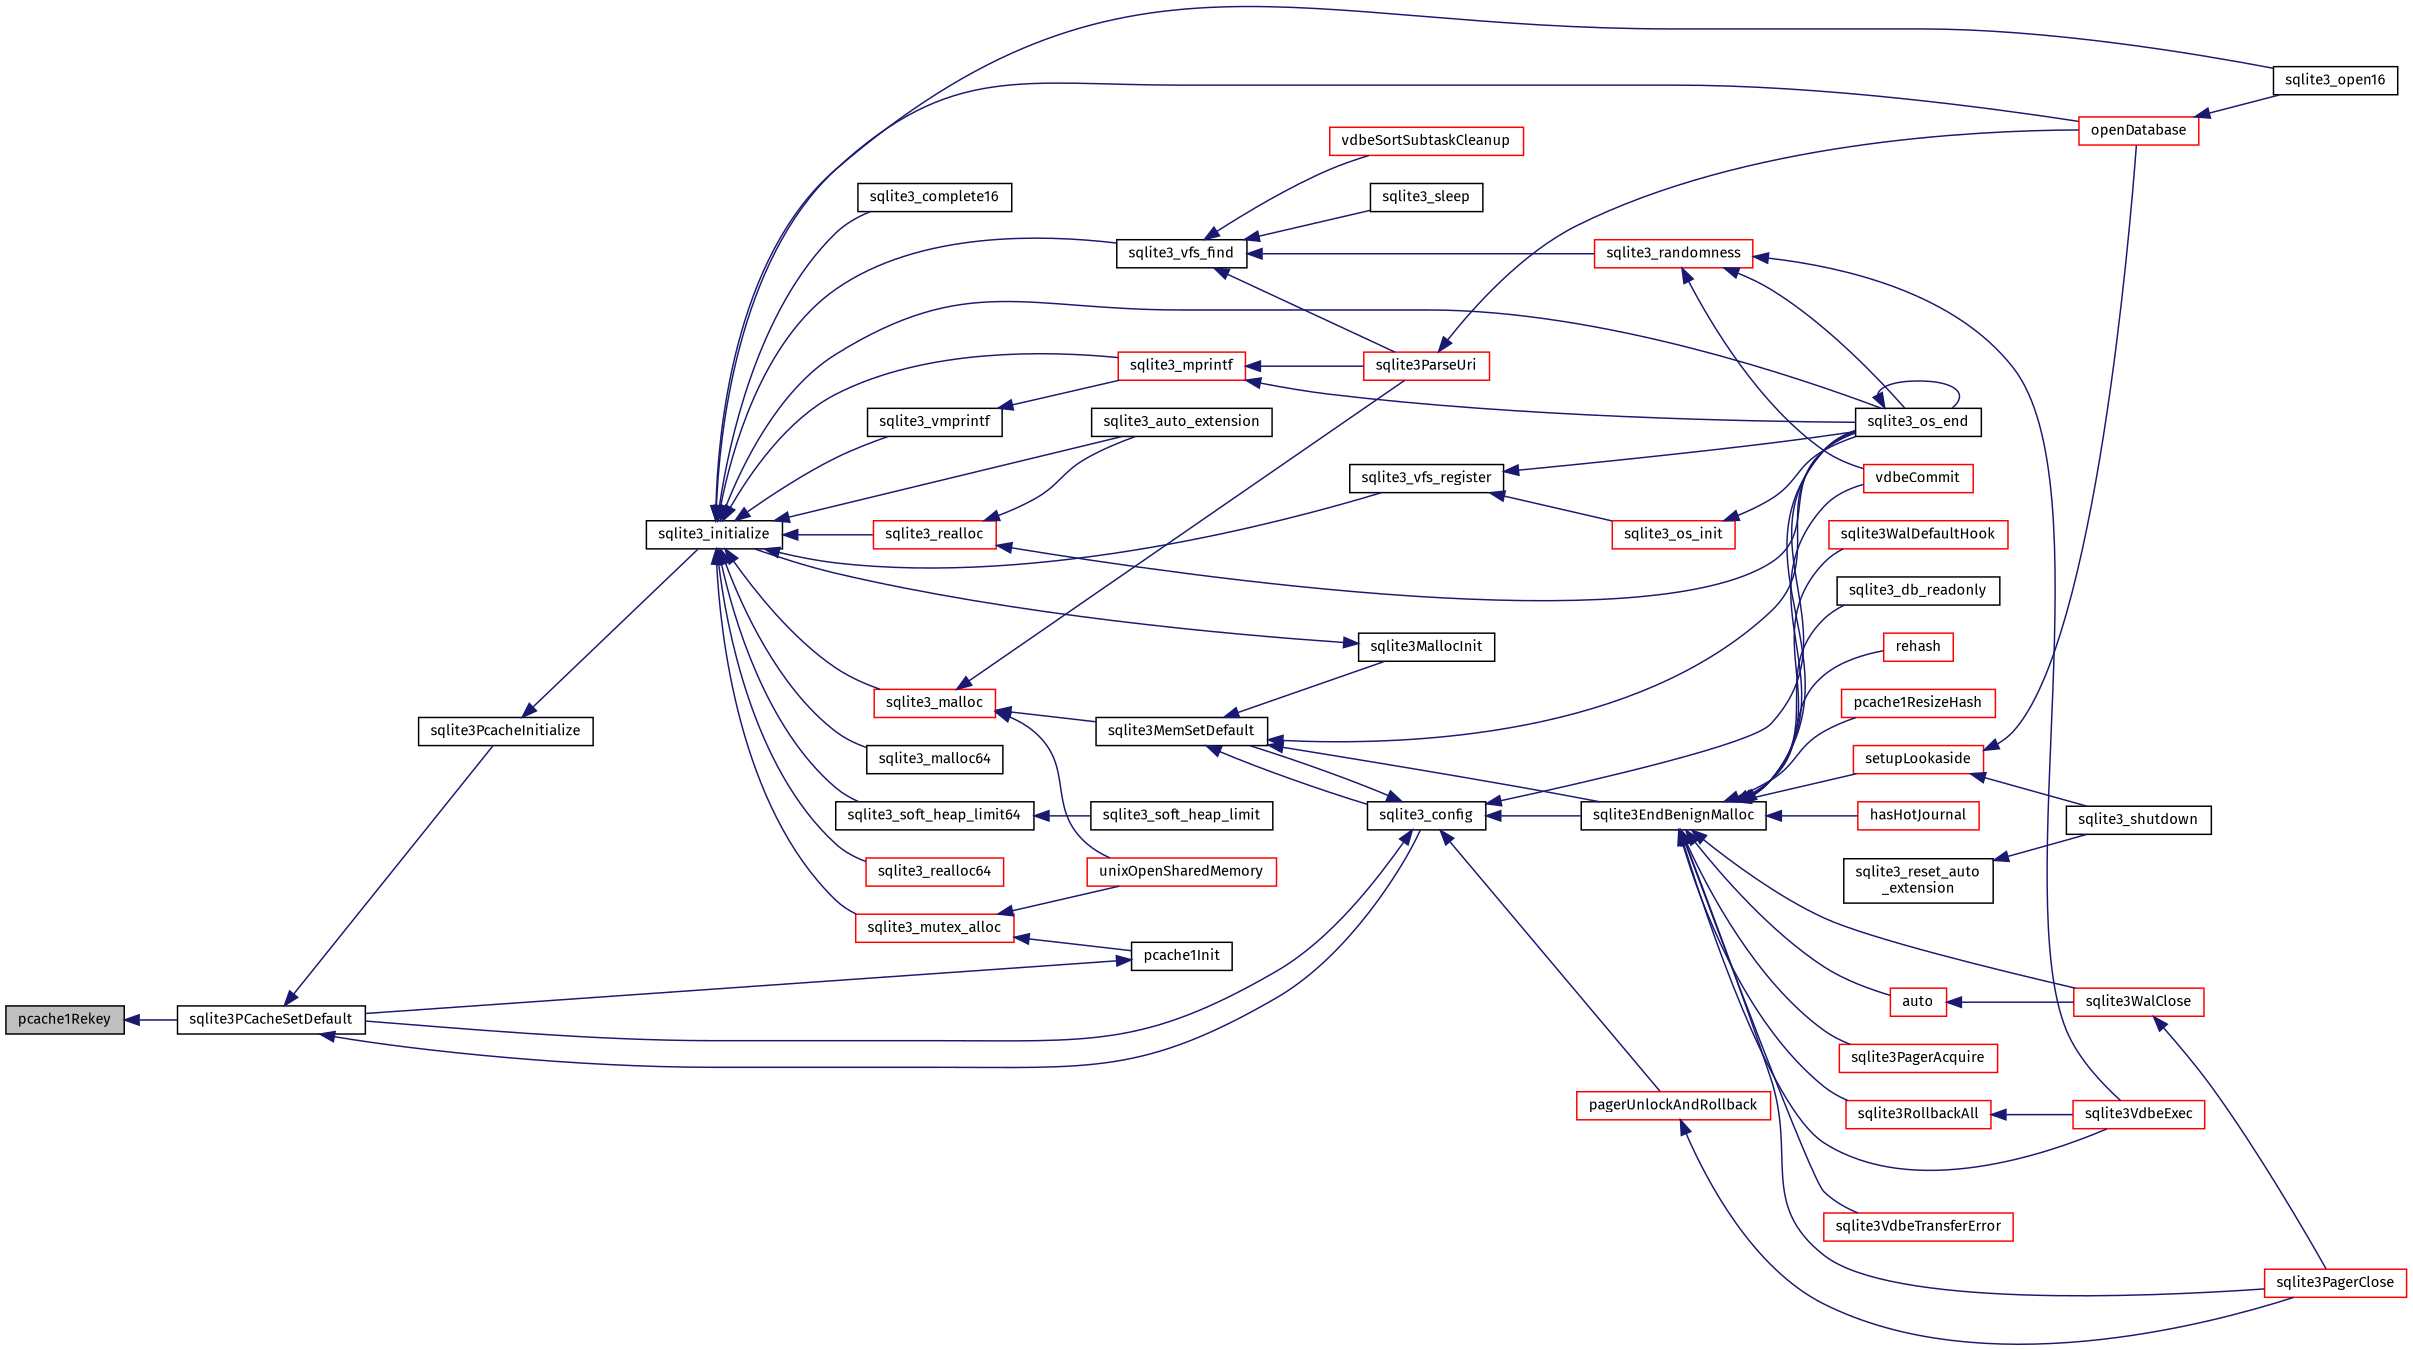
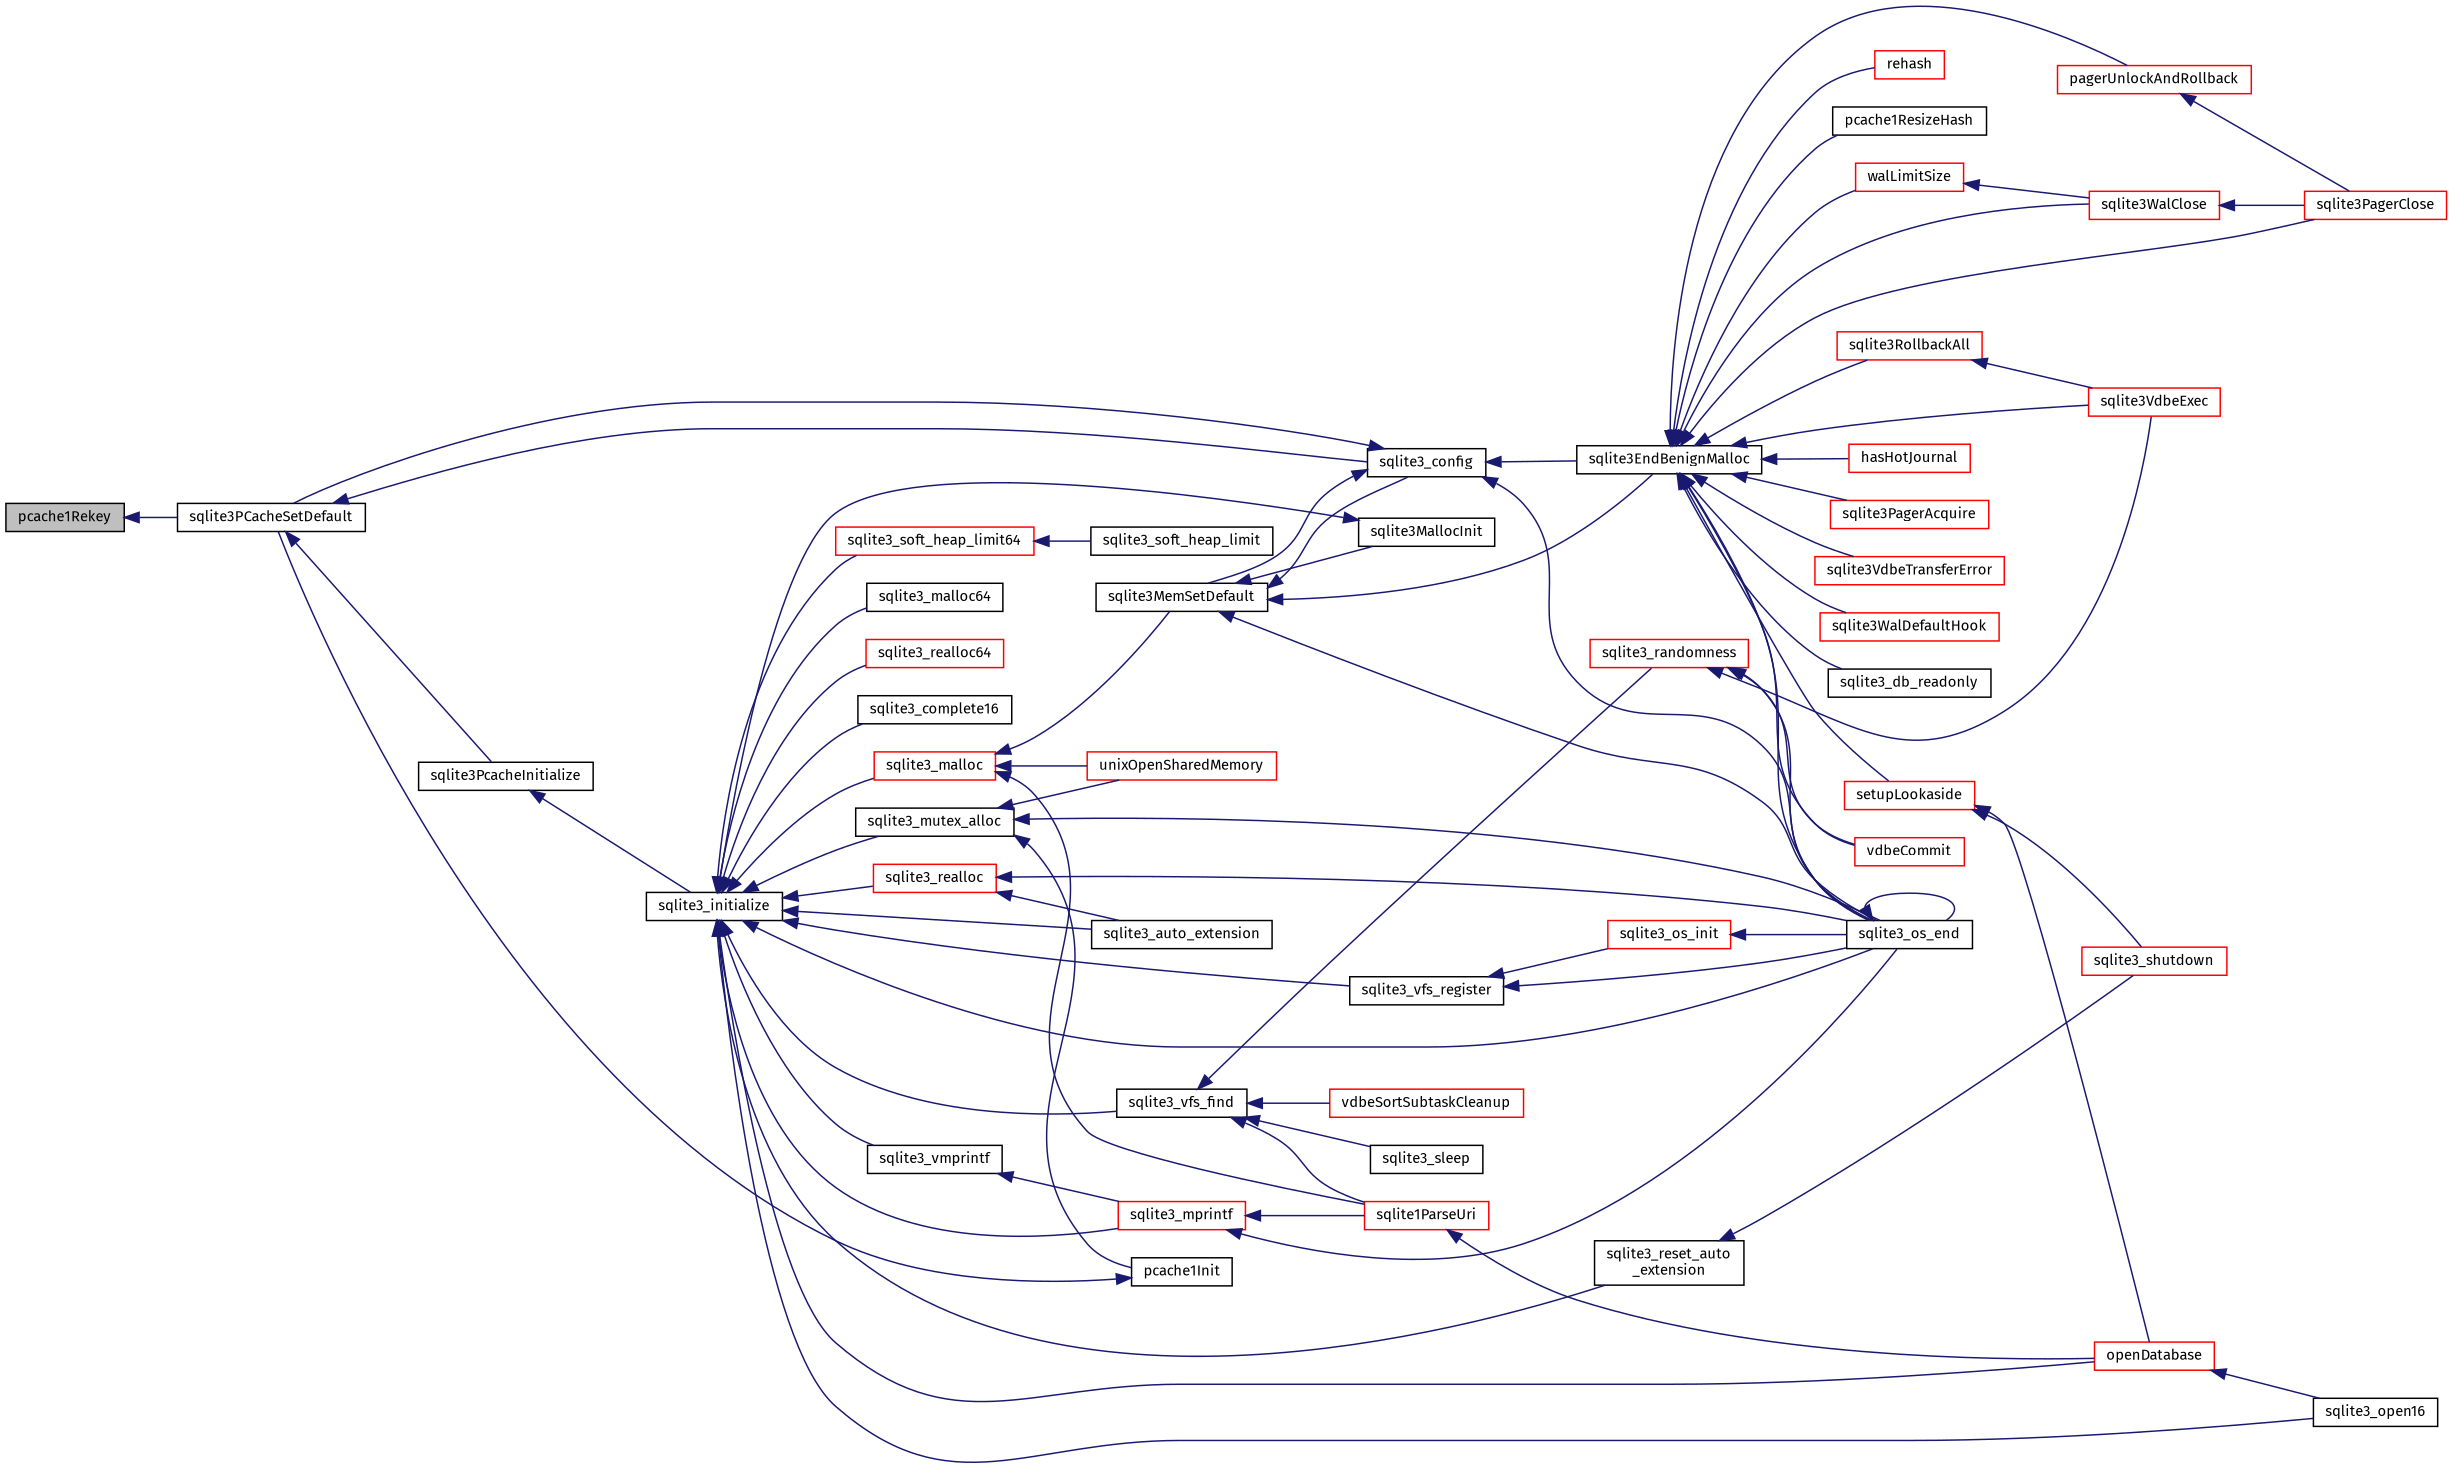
node "sqlite3ParseUri": label "sqlite3ParseUri" -> "sqlite1ParseUri"
node "pcache1ResizeHash": color red -> black
node "sqlite3_soft_heap_limit64": color black -> red
node "sqlite3_shutdown": color black -> red
edge "sqlite3_os_end" -> "sqlite3_mutex_alloc": added
node "sqlite3_mutex_alloc": color red -> black
edge "pagerUnlockAndRollback" -> "sqlite3_config": now "pagerUnlockAndRollback" -> "sqlite3EndBenignMalloc"
node "auto": label "auto" -> "walLimitSize"
edge "sqlite3_reset_auto _extension" -> "sqlite3_initialize": added
